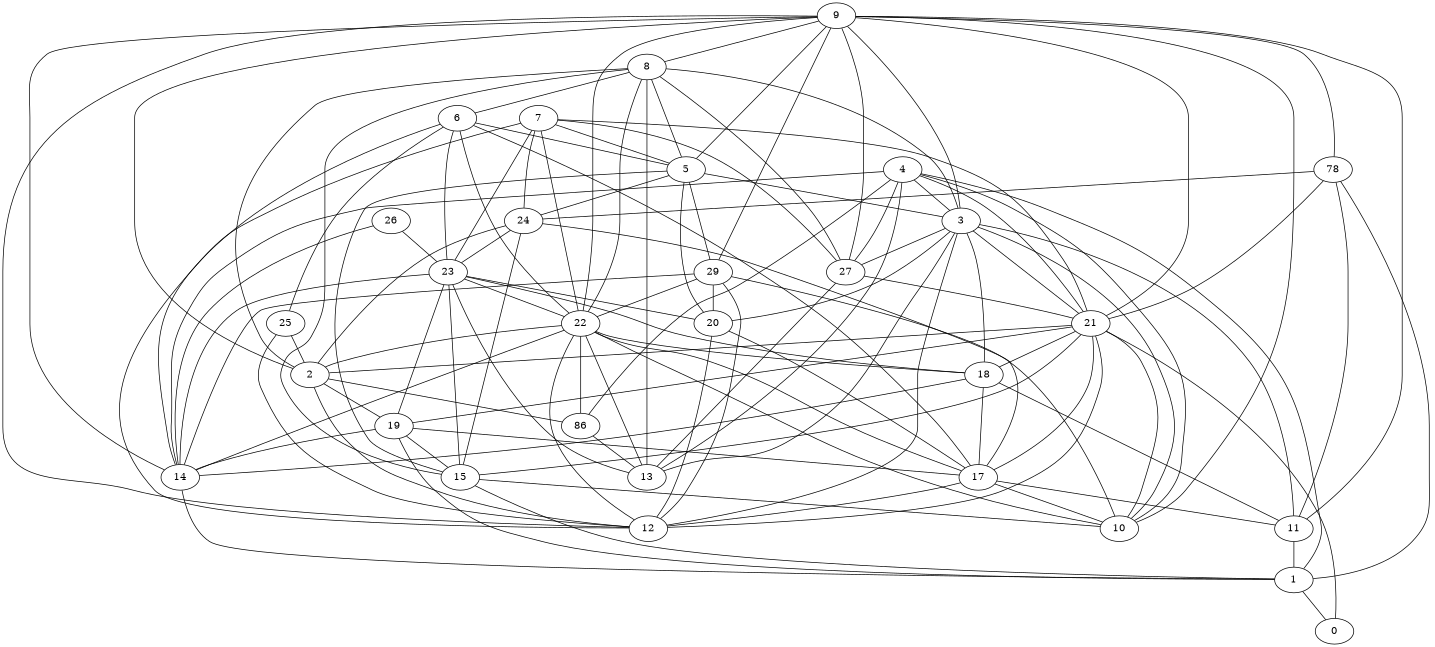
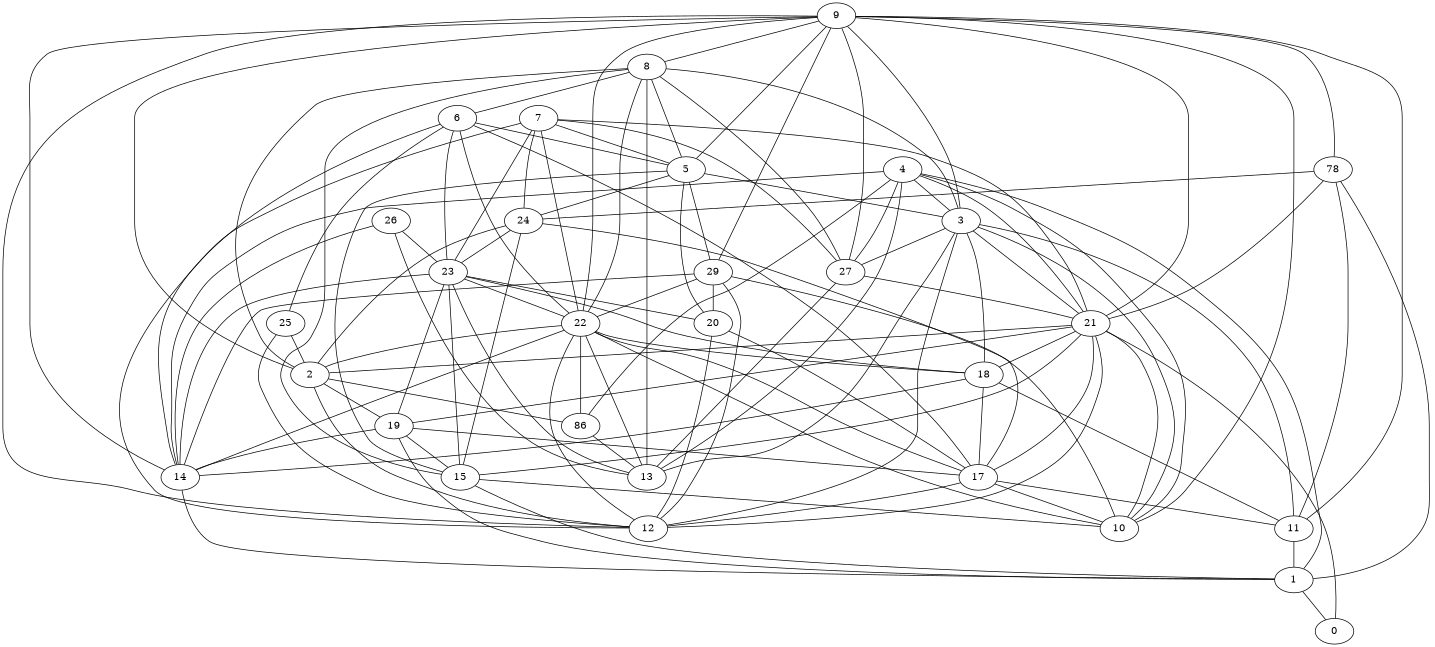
edge "3" -- "20": removed
edge "26" -- "13": added
